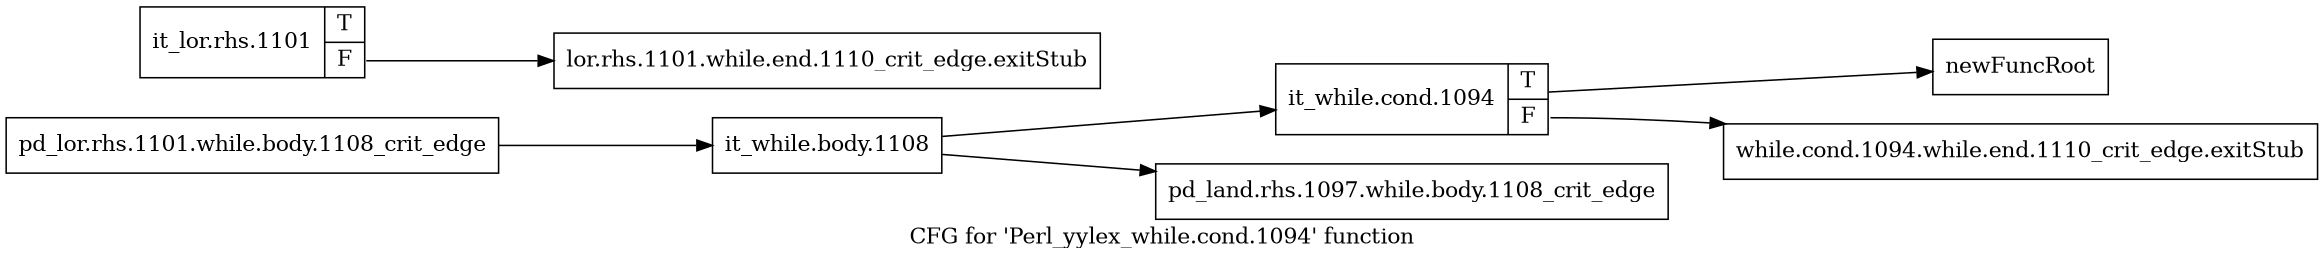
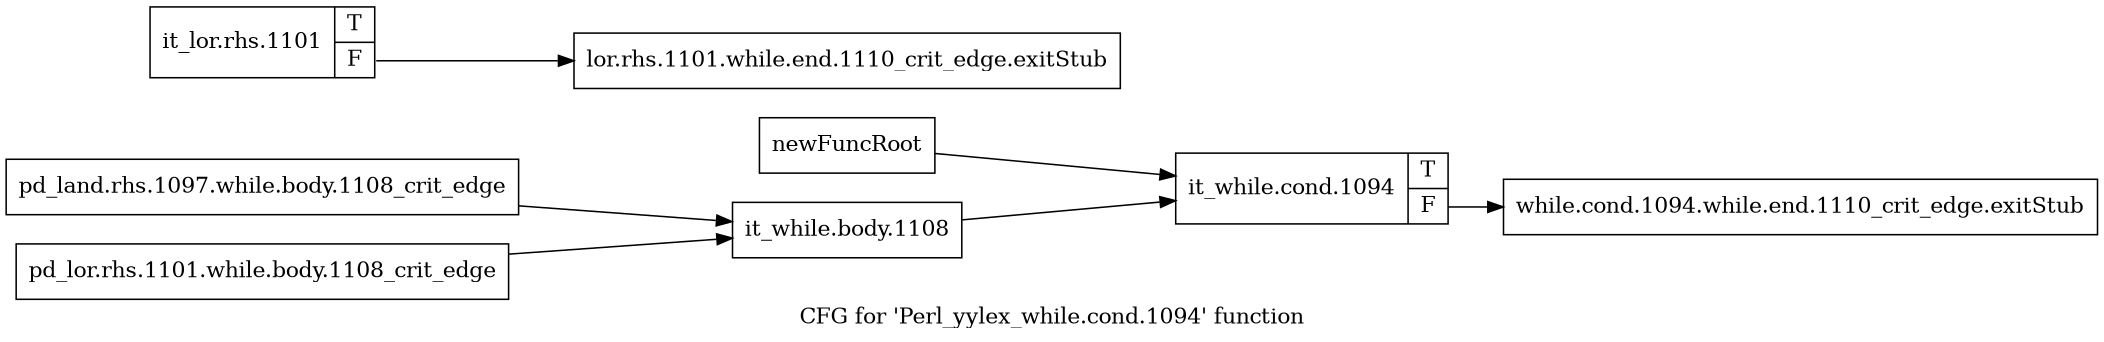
edge "it_while.cond.1094" -> "newFuncRoot": reversed
edge "it_while.body.1108" -> "pd_land.rhs.1097.while.body.1108_crit_edge": reversed
